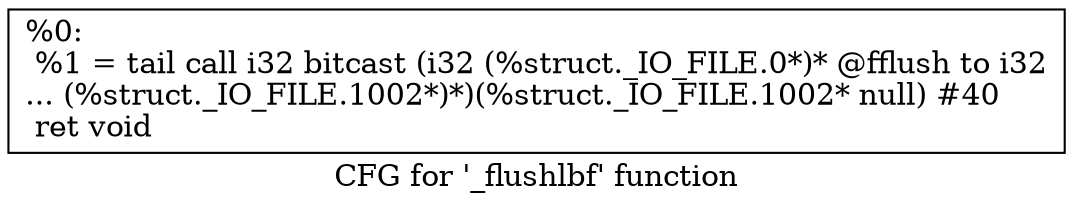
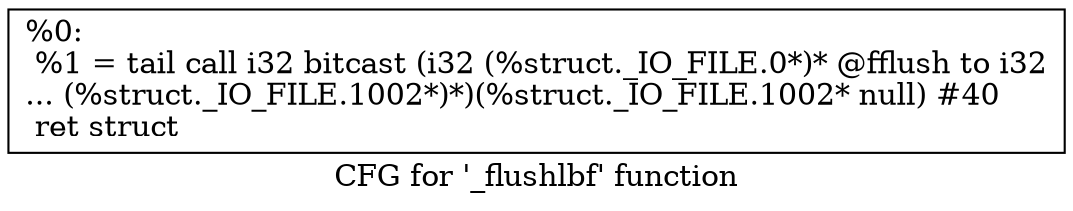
node "%0:": text "ret void" -> "ret struct"
